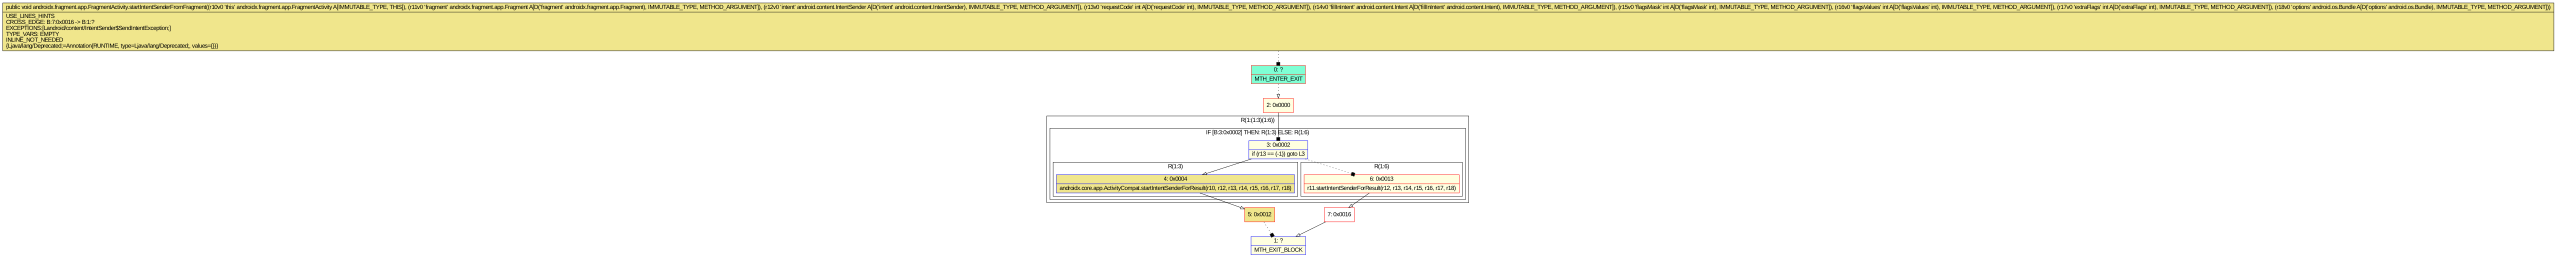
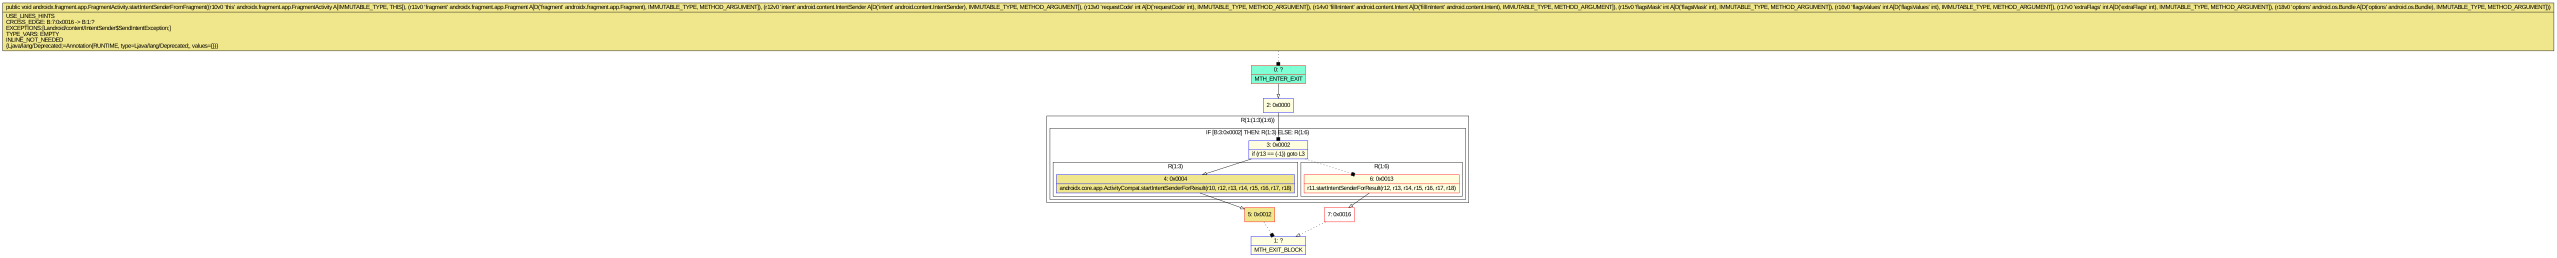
edge "0: ?" -> "2: 0x0000": style dotted -> solid
node "2: 0x0000": color red -> blue
edge "7: 0x0016" -> "1: ?": style solid -> dotted
